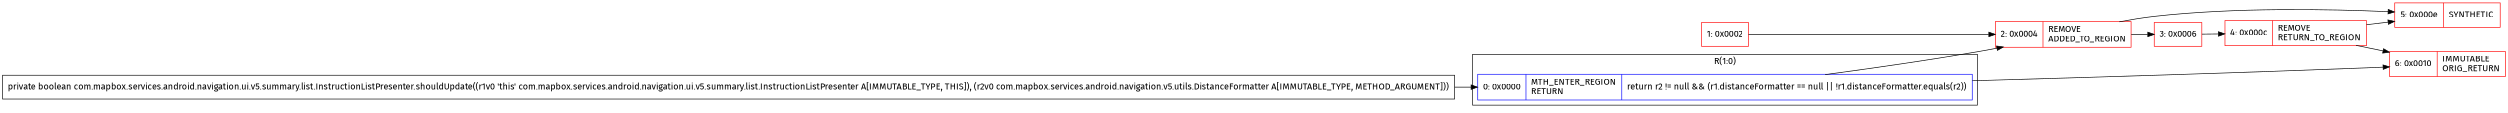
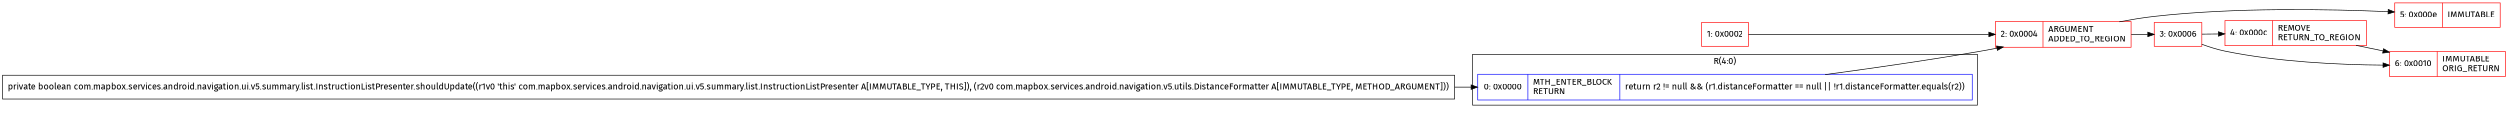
node "5: 0x000e": text "SYNTHETIC" -> "IMMUTABLE"
edge "4: 0x000c" -> "5: 0x000e": removed
node "2: 0x0004": text "REMOVE" -> "ARGUMENT"
cluster "R(1:0)": label "R(1:0)" -> "R(4:0)"
edge "0: 0x0000" -> "6: 0x0010": now "3: 0x0006" -> "6: 0x0010"
node "0: 0x0000": text "MTH_ENTER_REGION" -> "MTH_ENTER_BLOCK"
